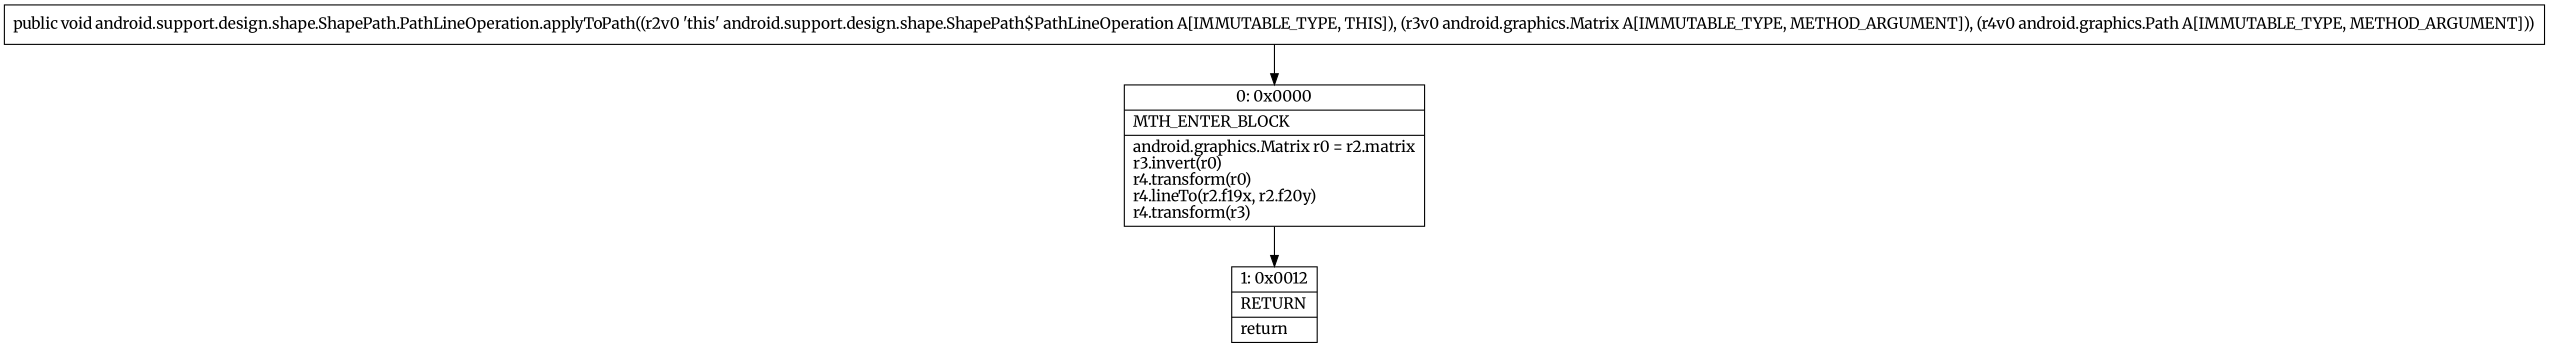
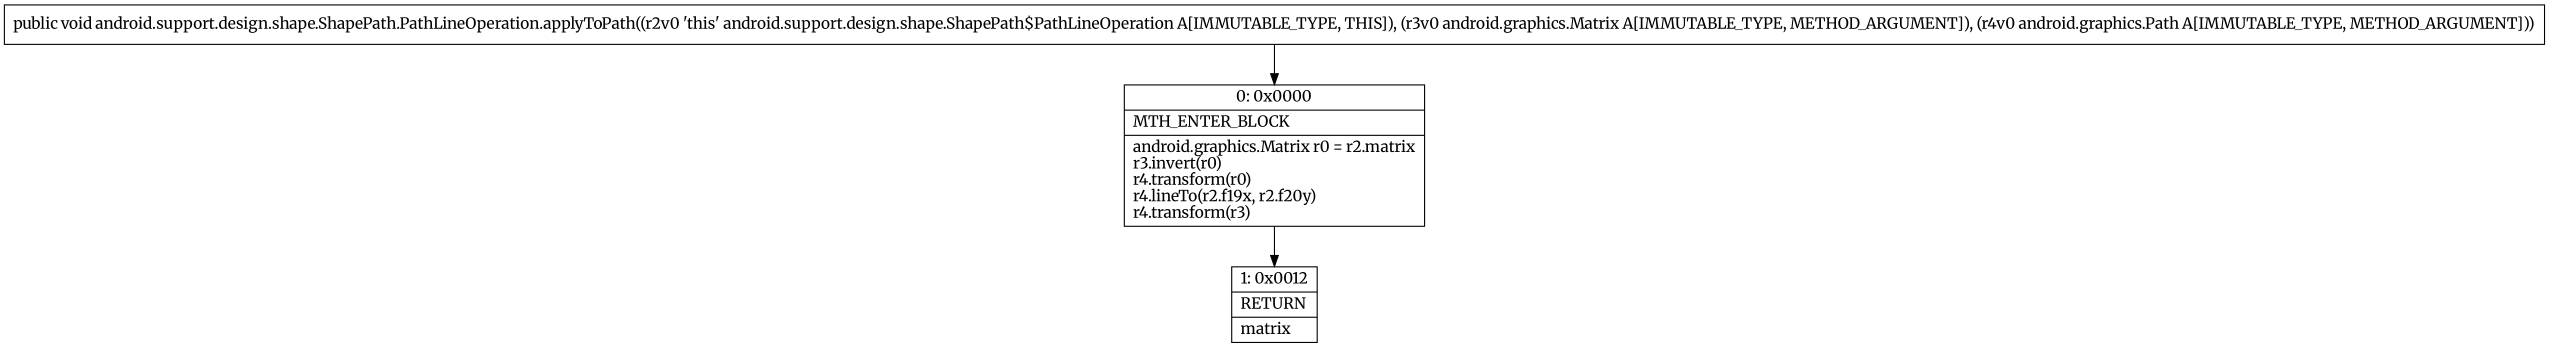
node "1: 0x0012": text "return" -> "matrix"
